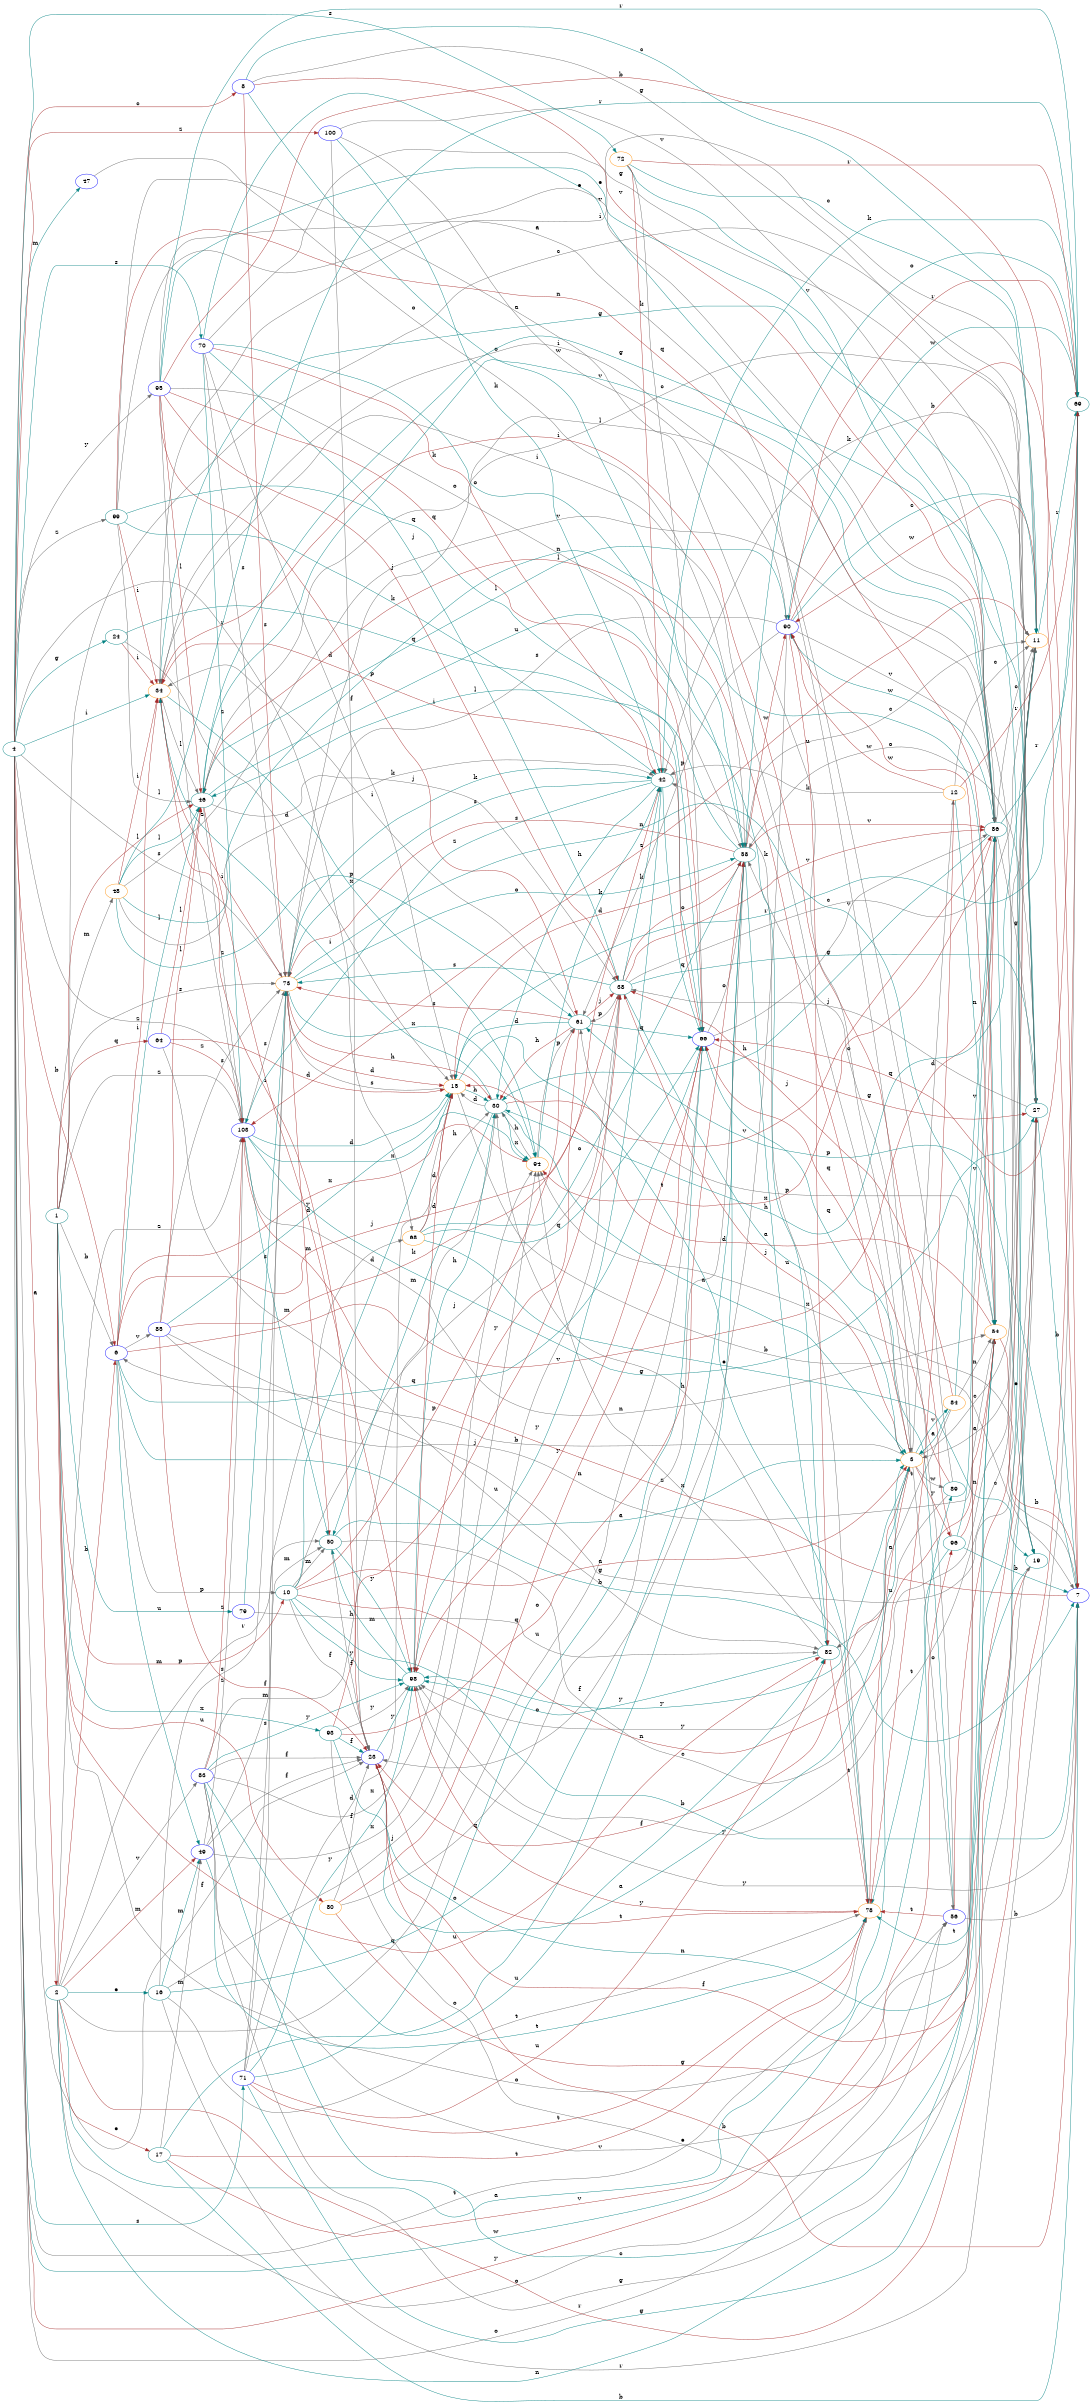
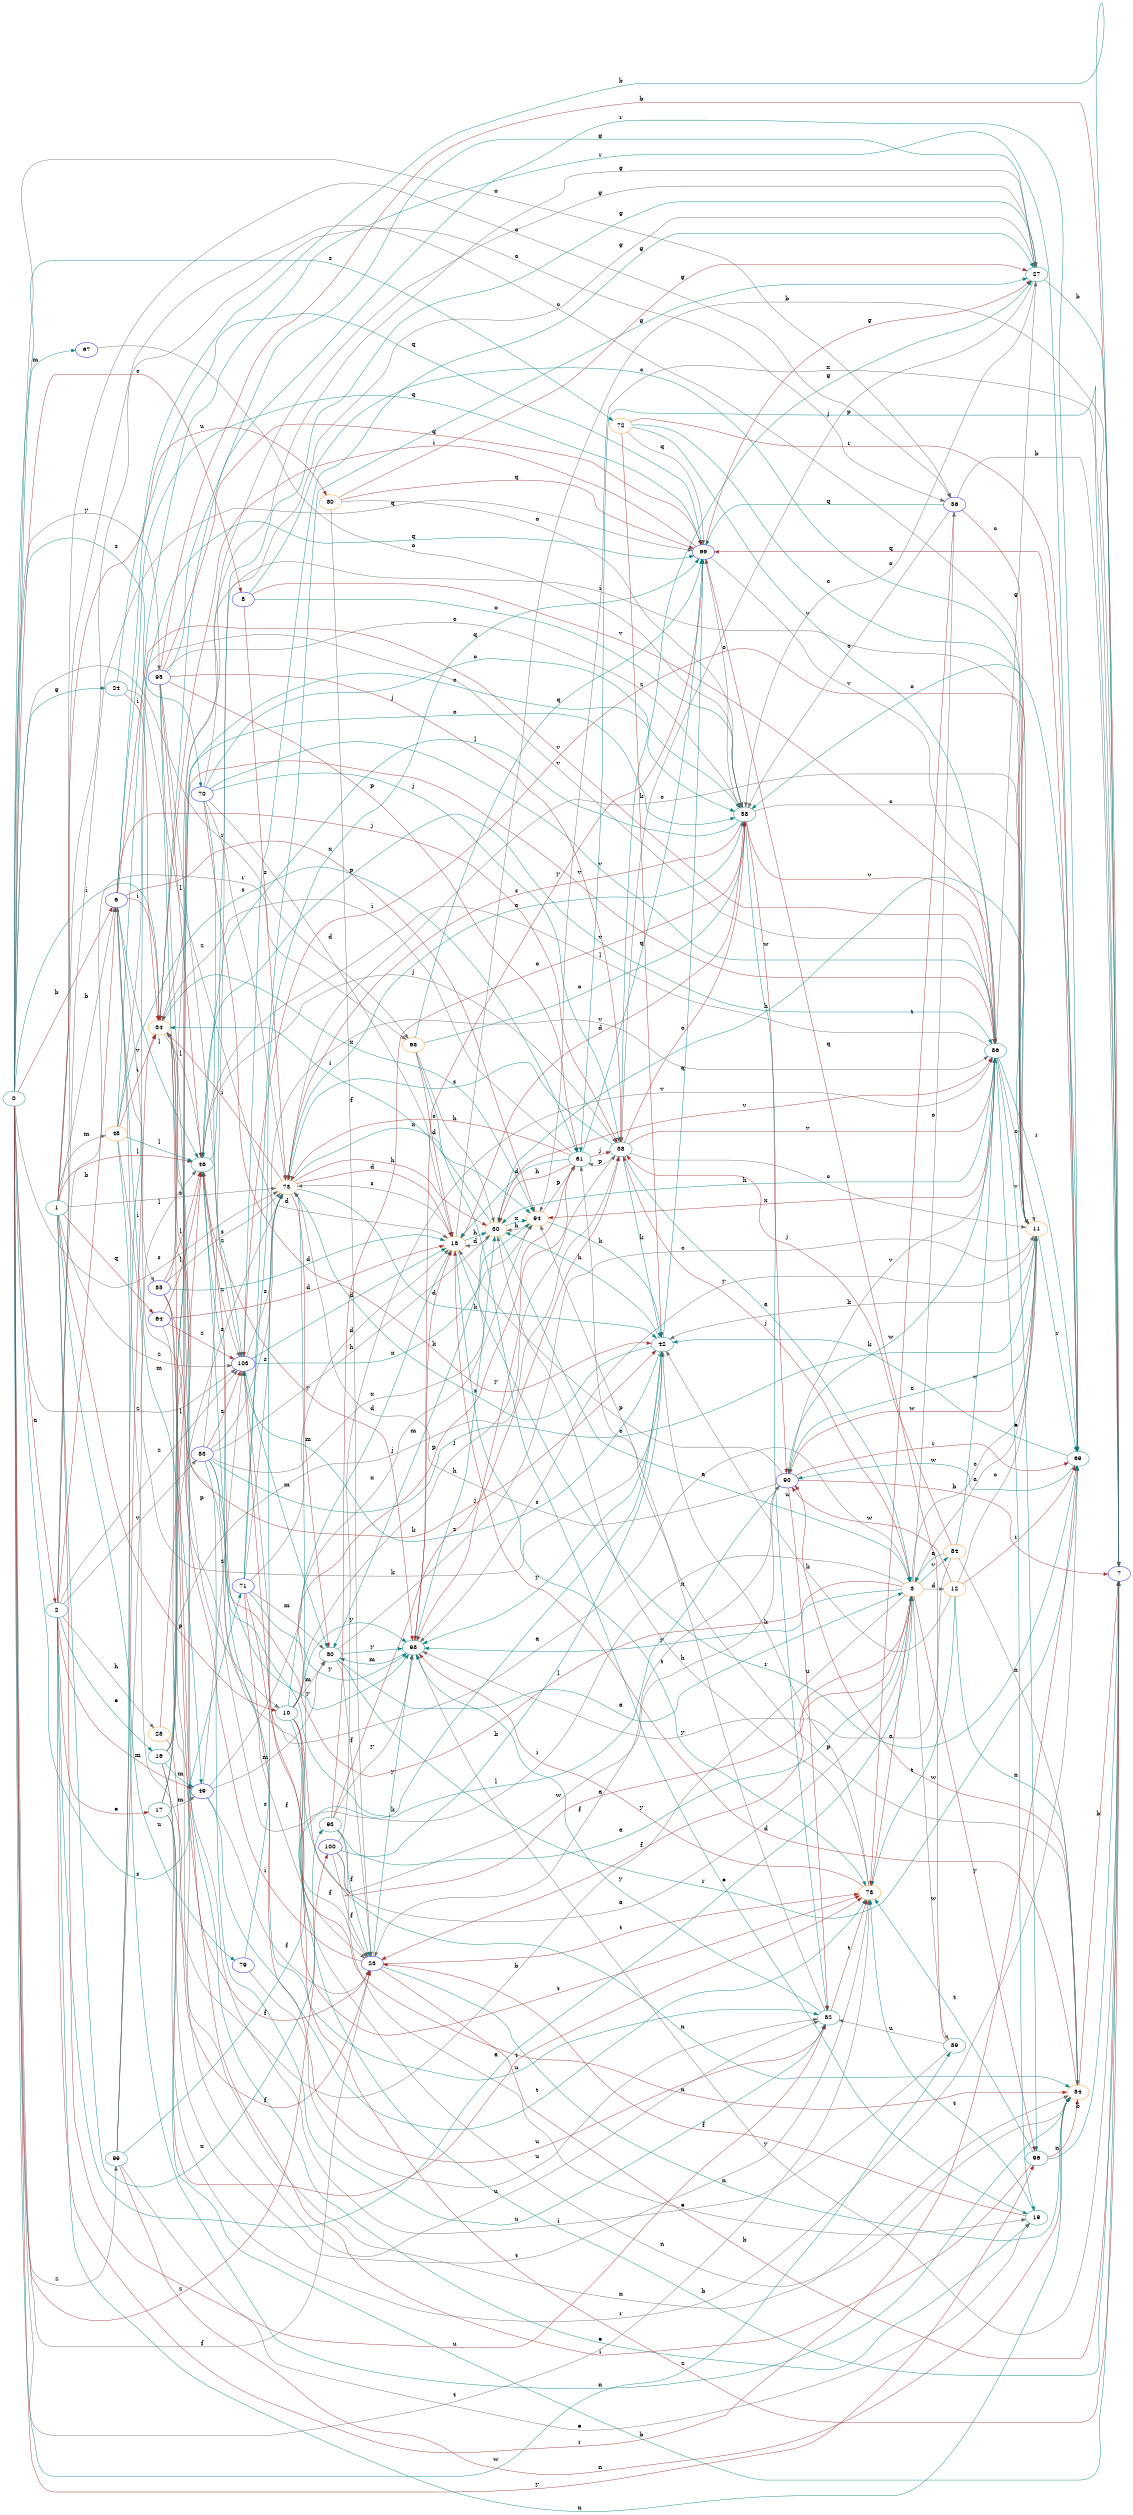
node "47": label "47" -> "67"
edge "8" -> "27": removed, label "g"
edge "99" -> "3": now "100" -> "3"
node "4": label "4" -> "0"
edge "90" -> "61": now "90" -> "15"
node "30": color teal -> darkorange
edge "96" -> "86": reversed
edge "12" -> "78": color brown -> teal
node "28": added
edge "50" -> "69": added, label "r"
